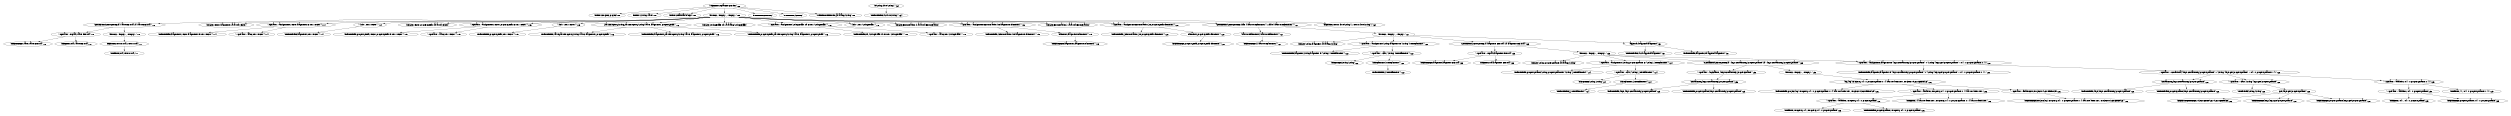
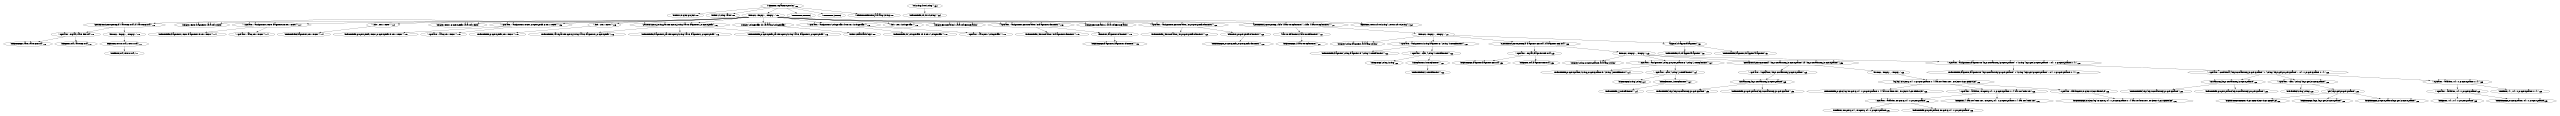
edge "(METHOD,replaceProperties)" -> "(PARAM,Hashtable keys)": now "(LOCAL,StringBuffer sb: java.lang.StringBuffer)" -> "(PARAM,Hashtable keys)"
